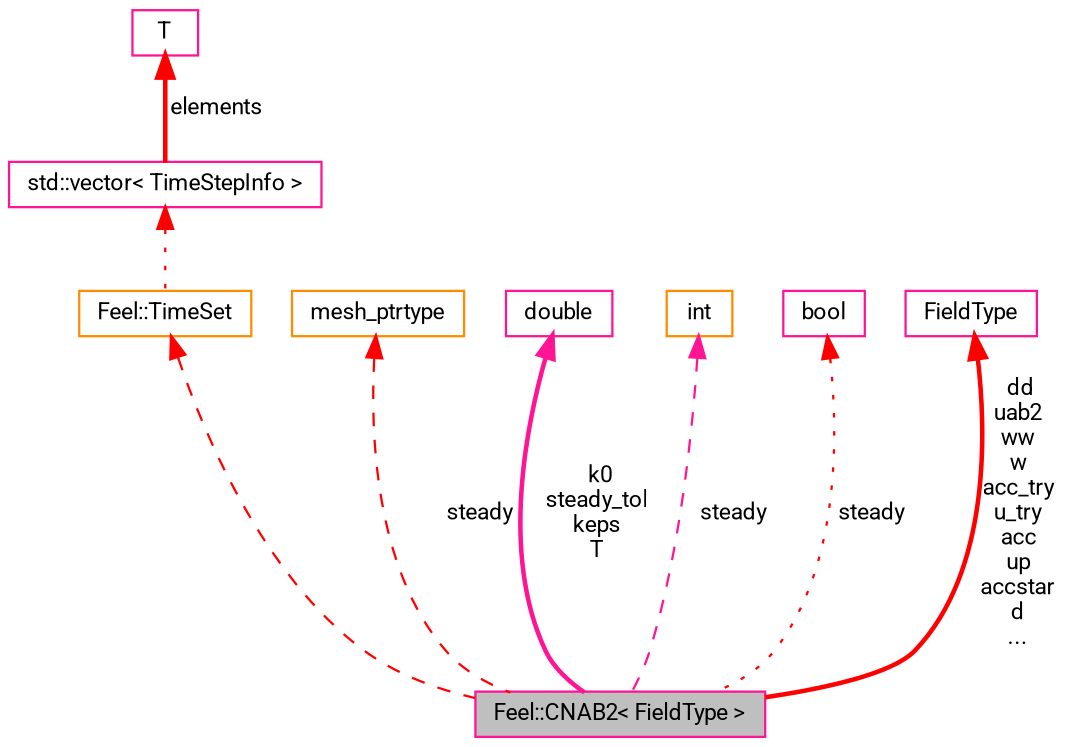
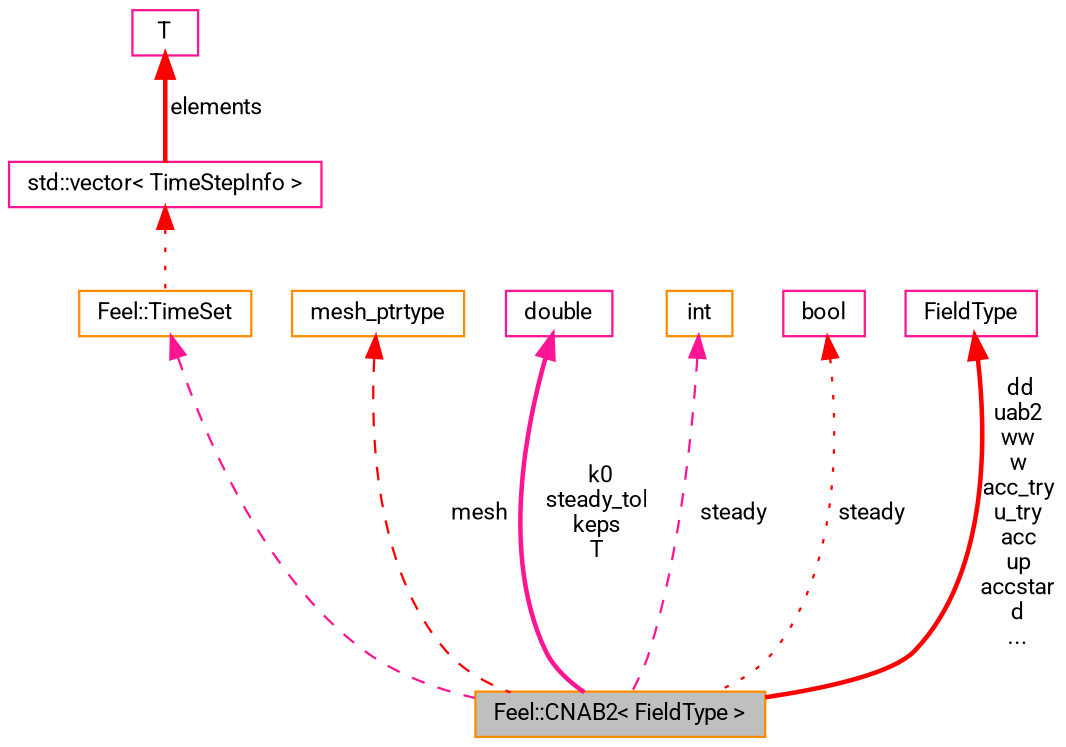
edge "Feel::CNAB2< FieldType >" -> "mesh_ptrtype": label " steady" -> " mesh"
edge "Feel::CNAB2< FieldType >" -> "Feel::TimeSet": color red -> deeppink
node "Feel::CNAB2< FieldType >": color deeppink -> darkorange
